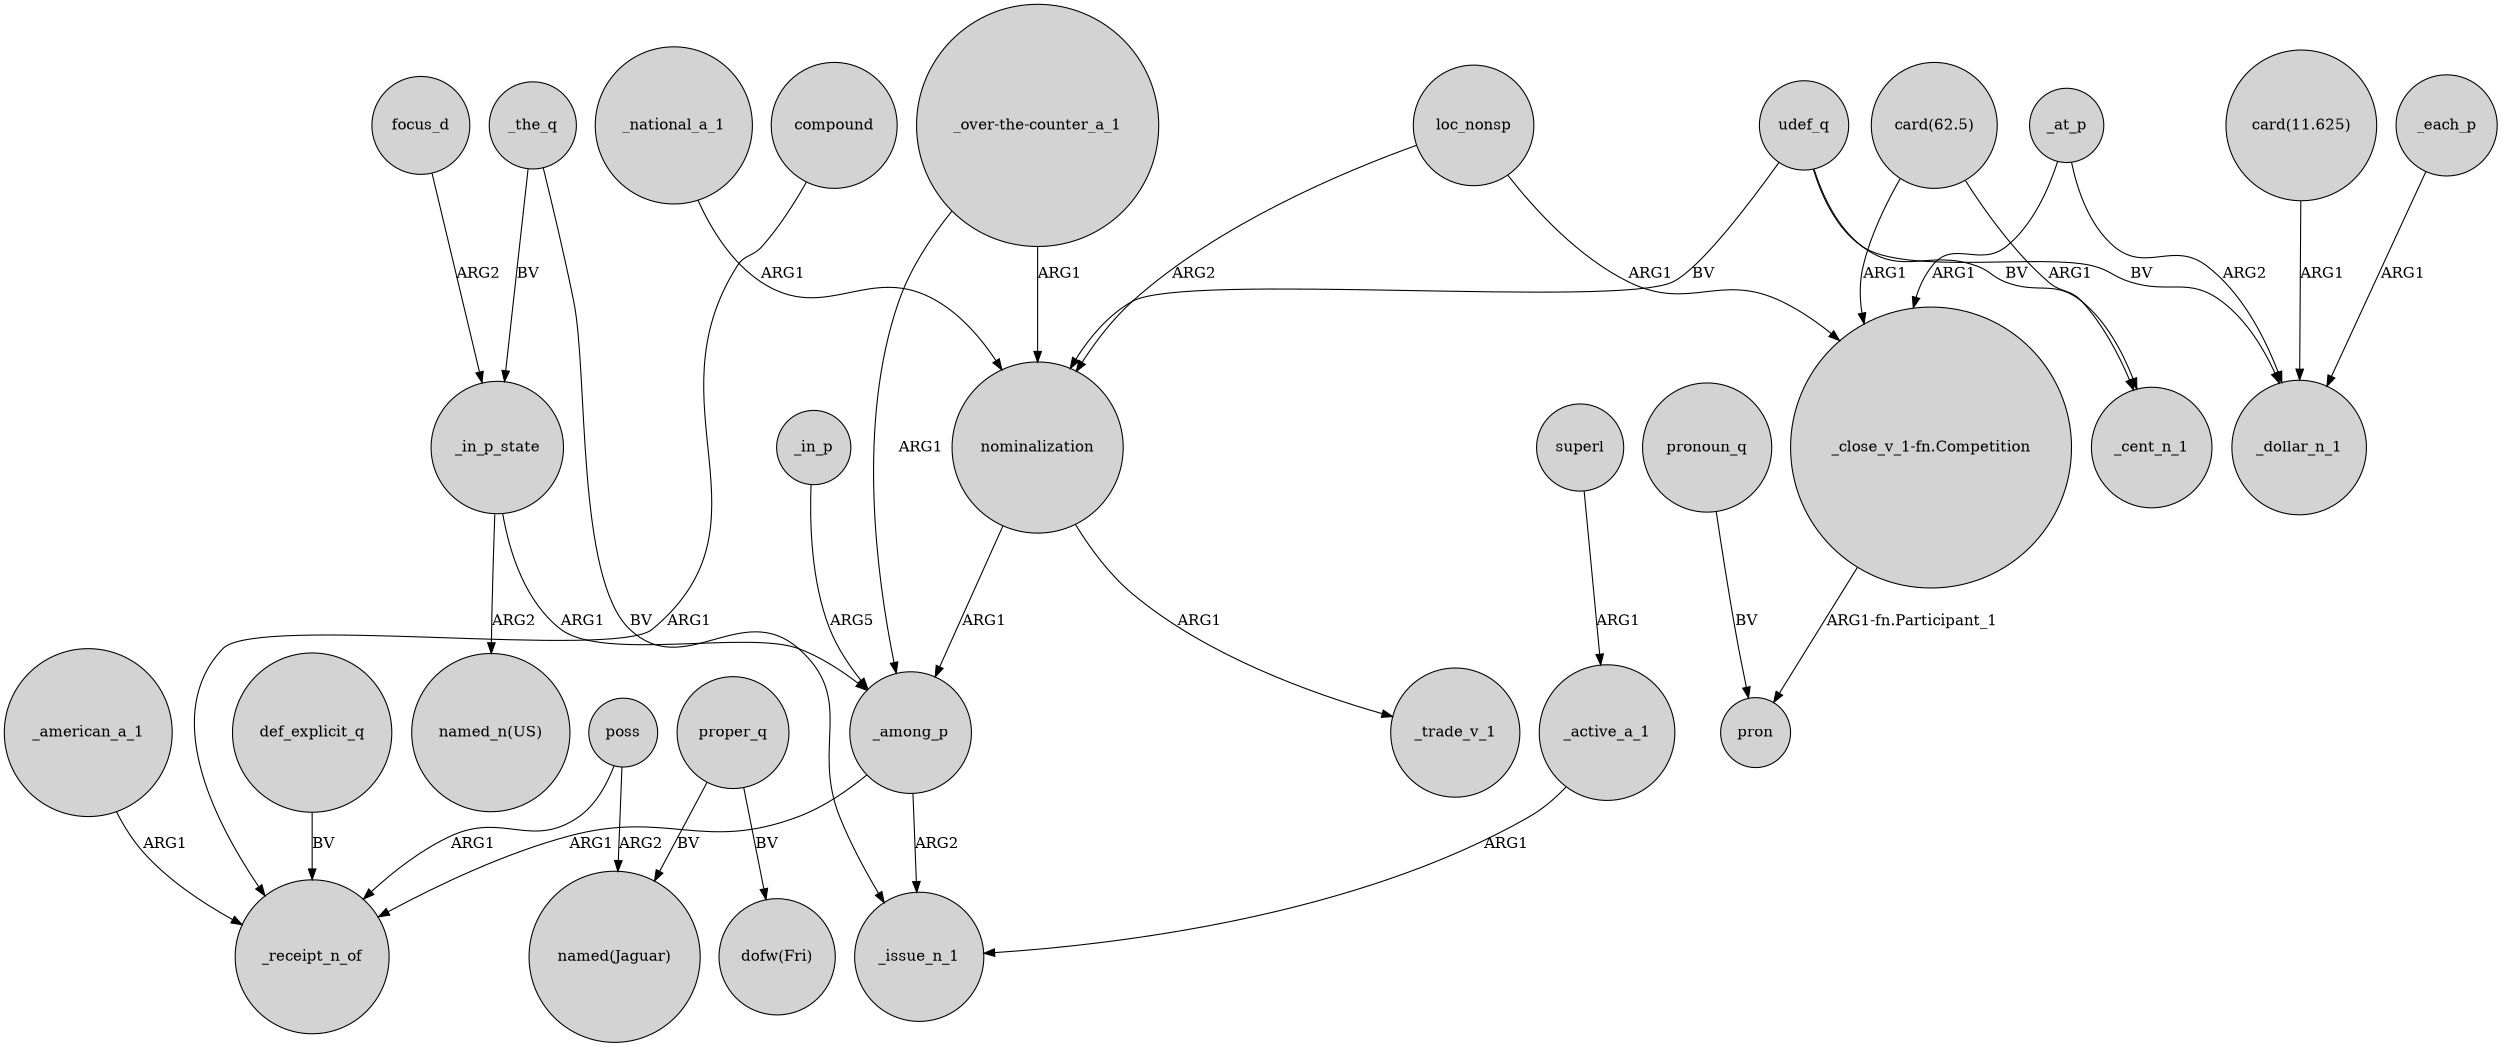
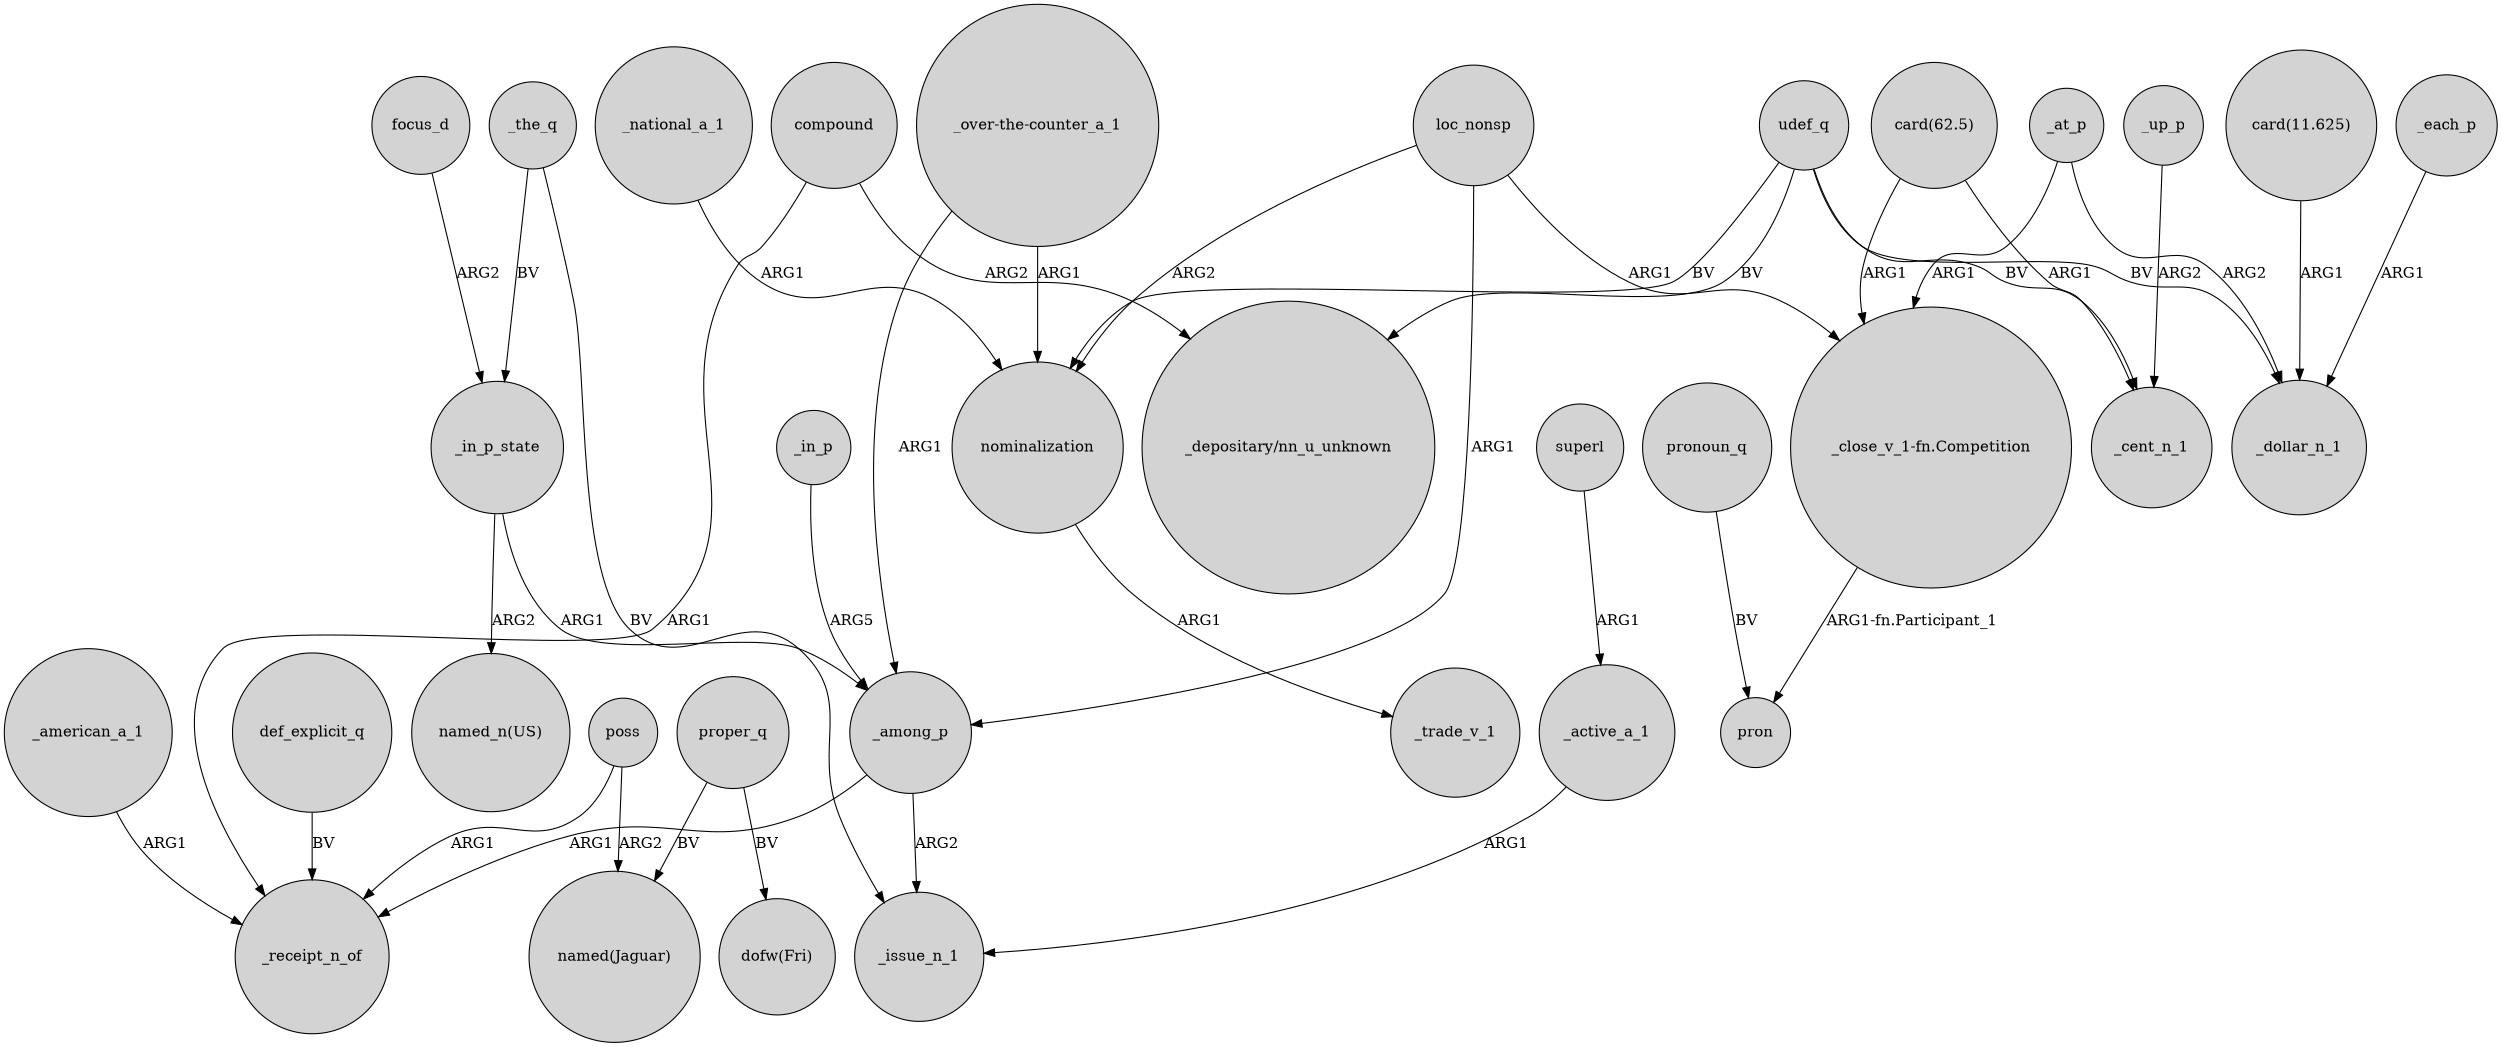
node "_up_p": added
node "_depositary/nn_u_unknown": added
edge "nominalization" -> "_among_p": now "loc_nonsp" -> "_among_p"
